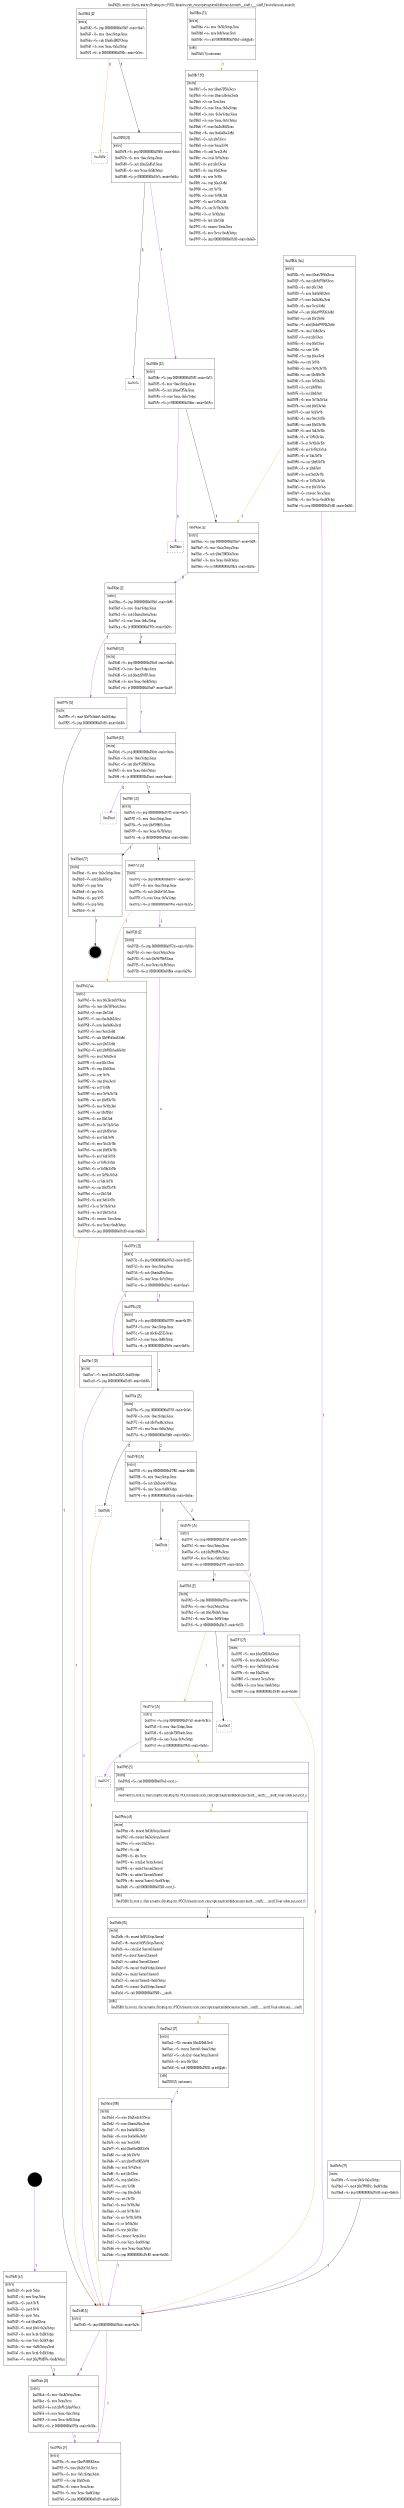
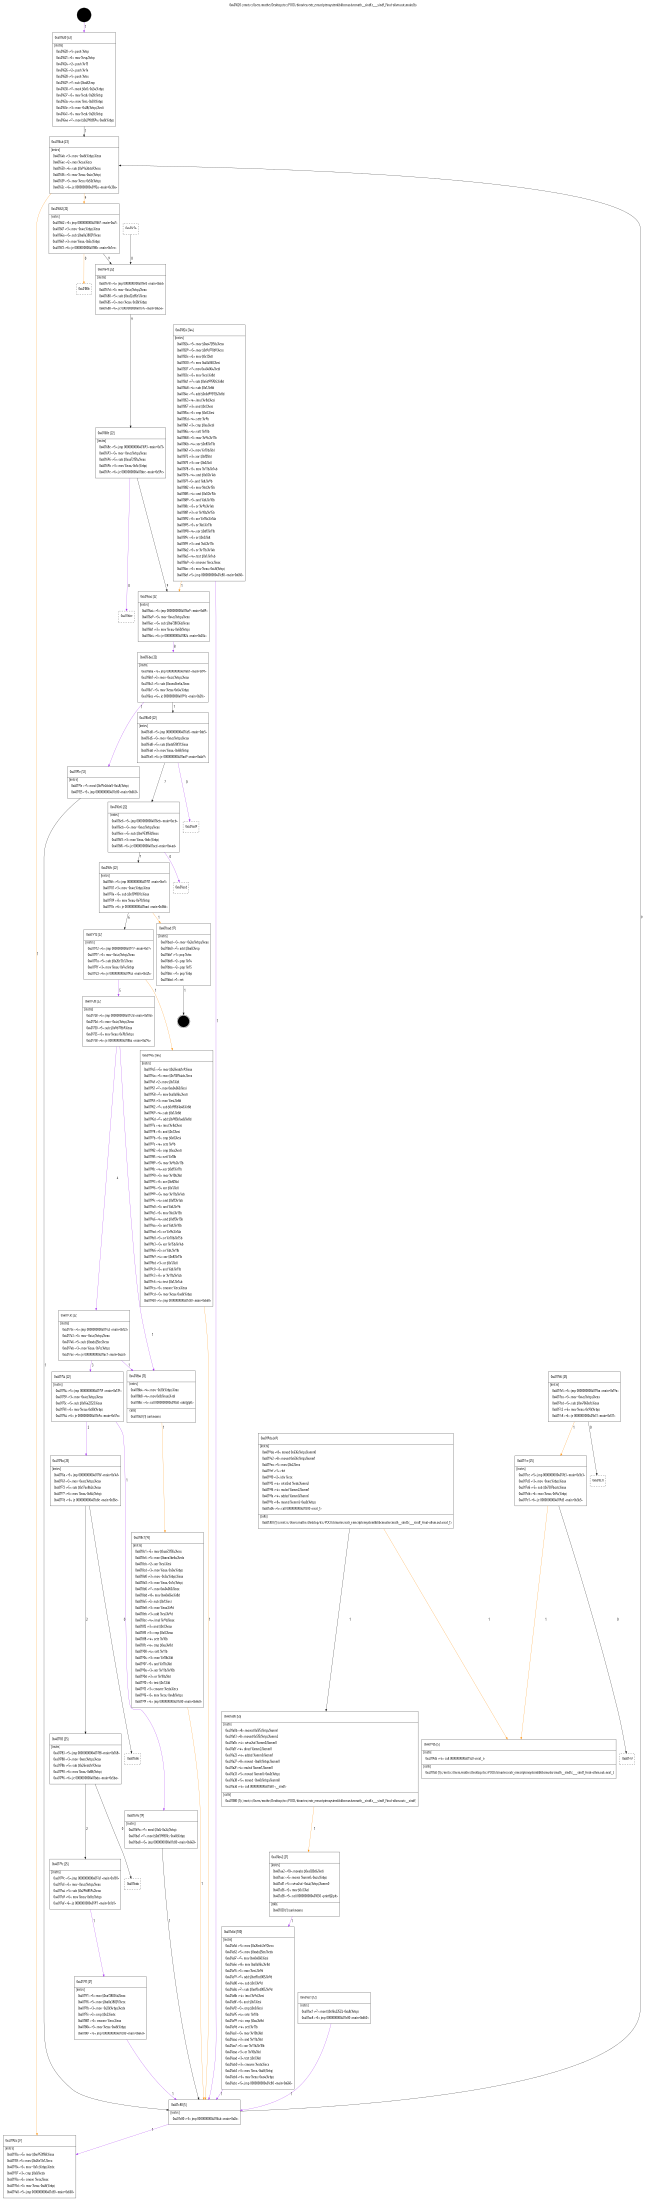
edge "0x40164b [23]" -> "0x401662 [22]": added, label "9"
edge "0x401678 [22]" -> "0x40168e [22]": color purple -> black
edge "0x401678 [22]" -> "0x401c74": reversed
edge "0x4016d0 [22]" -> "0x4016e6 [22]": color purple -> black
node "0x401ad9": added
edge "0x4016fc [22]" -> "0x401bad [17]": color black -> darkorange
edge "0x401728 [22]" -> "0x4018b4 [13]": added, label "1"
edge "0x40173e [22]" -> "0x401ac1 [12]": now "0x40173e [22]" -> "0x4018b4 [13]"
edge "0x401754 [22]" -> "0x40176a [25]": color black -> purple
edge "0x40179c [25]" -> "0x4017b5 [25]": removed, label "1"
edge "0x401754 [22]" -> "0x401b9a [19]": added, label "1"
edge "0x4017ce [25]" -> "0x4017e7": color purple -> black
edge "0x4019d5 [5]" -> "0x4019da [49]": reversed
edge "0x401b8e" -> "0x401c80 [5]": now "0x4018c1 [93]" -> "0x401c80 [5]"
edge "0x4017f1 [27]" -> "0x401c80 [5]": color darkorange -> purple
edge "0x401c80 [5]" -> "0x40164b [23]": color purple -> black
edge "0x40164b [23]" -> "0x40192a [27]": color purple -> darkorange
